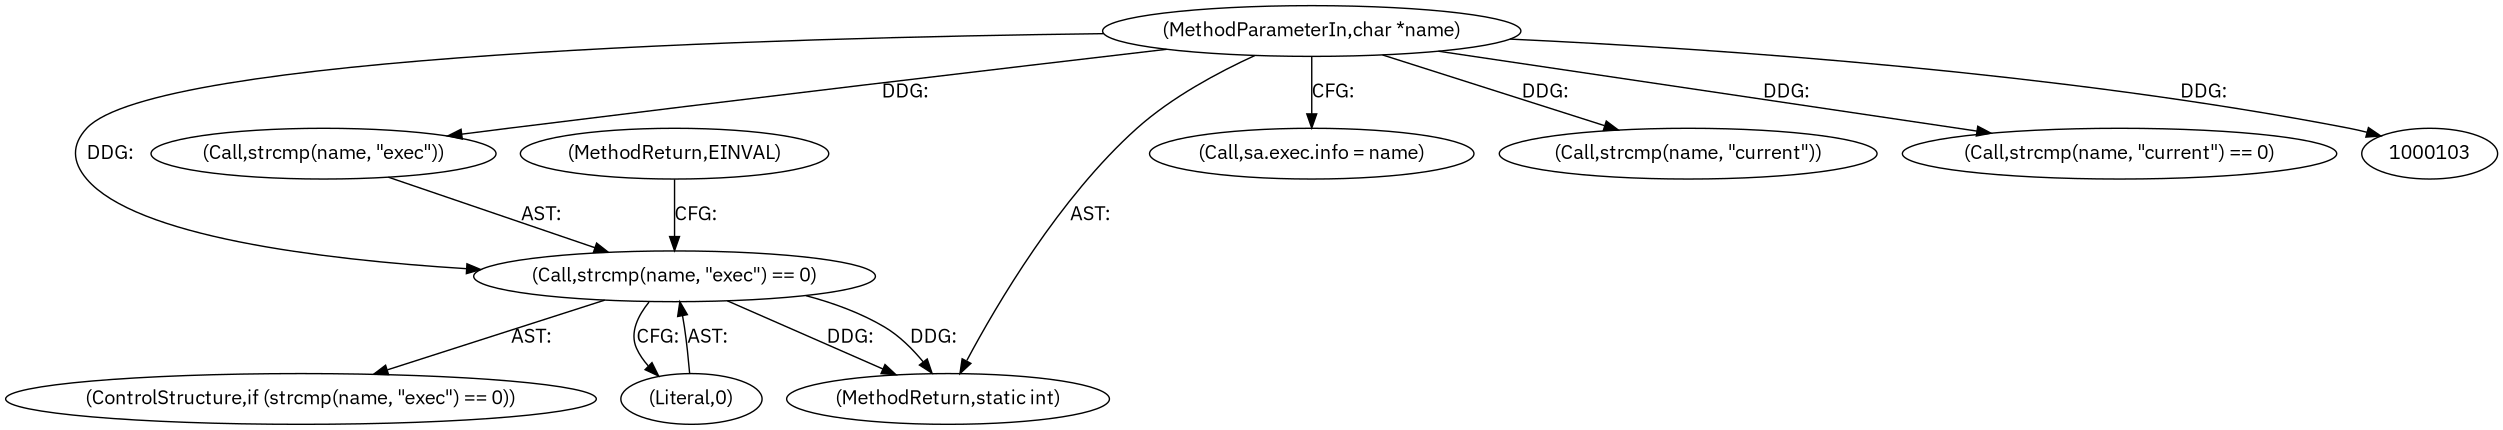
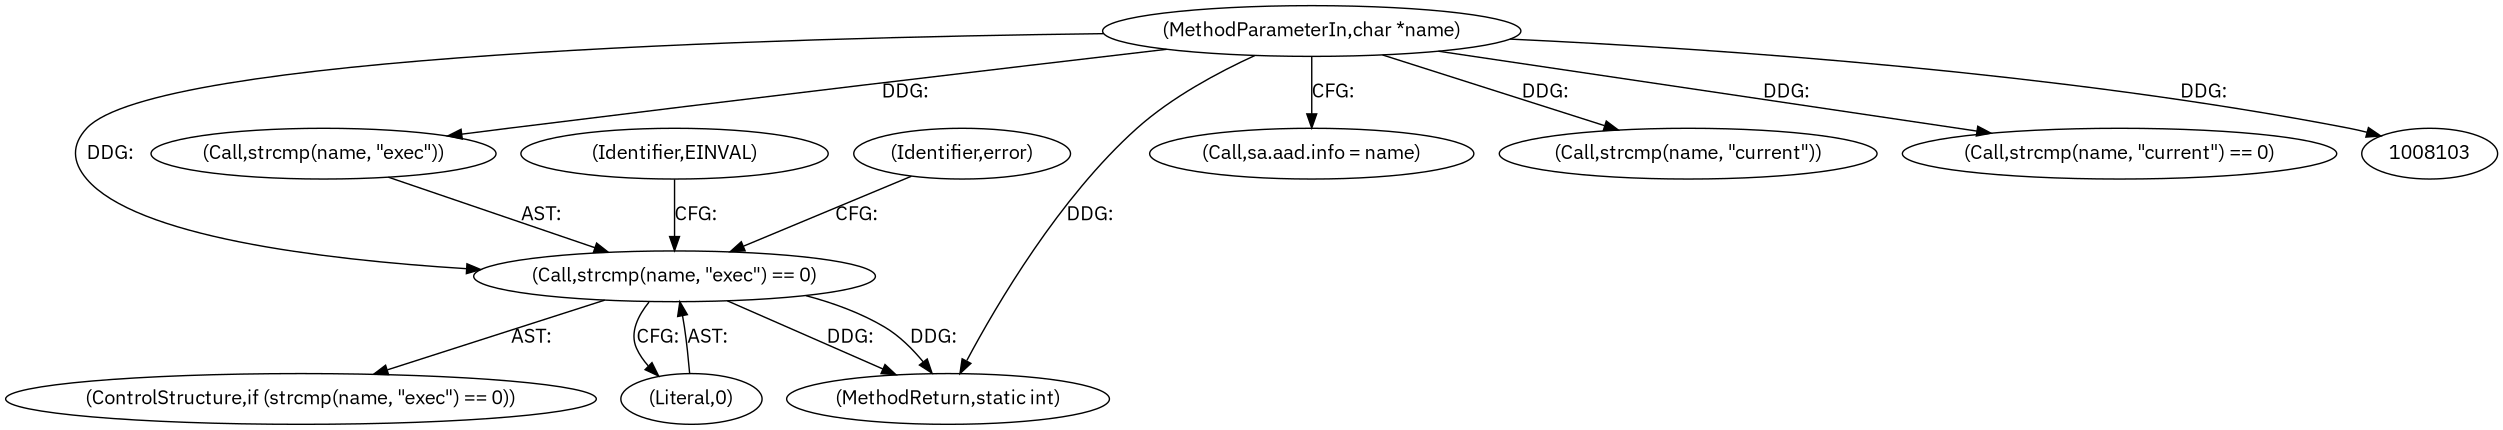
node "(MethodReturn,EINVAL)": label "(MethodReturn,EINVAL)" -> "(Identifier,EINVAL)"
node "(Identifier,error)": added
node "(Call,sa.exec.info = name)": label "(Call,sa.exec.info = name)" -> "(Call,sa.aad.info = name)"
node "1000103": label "1000103" -> "1008103"
edge "(MethodParameterIn,char *name)" -> "(MethodReturn,static int)": label "AST: " -> "DDG: "
